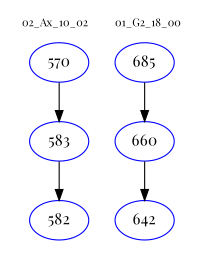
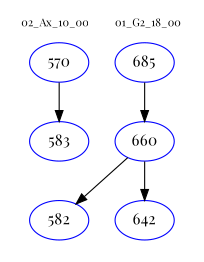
cluster "02_Ax_10_02": label "02_Ax_10_02" -> "02_Ax_10_00"
edge "583" -> "582": now "660" -> "582"
